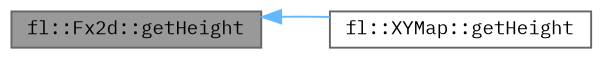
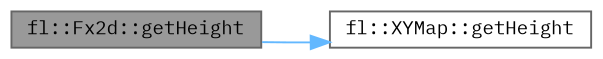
edge "fl::XYMap::getHeight" -> "fl::Fx2d::getHeight": reversed
